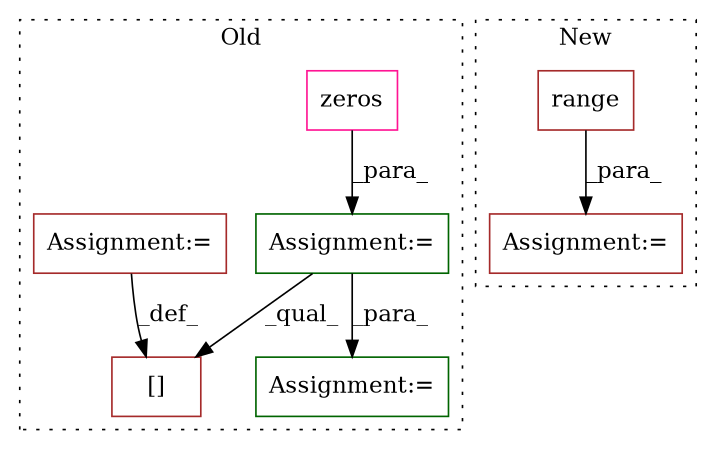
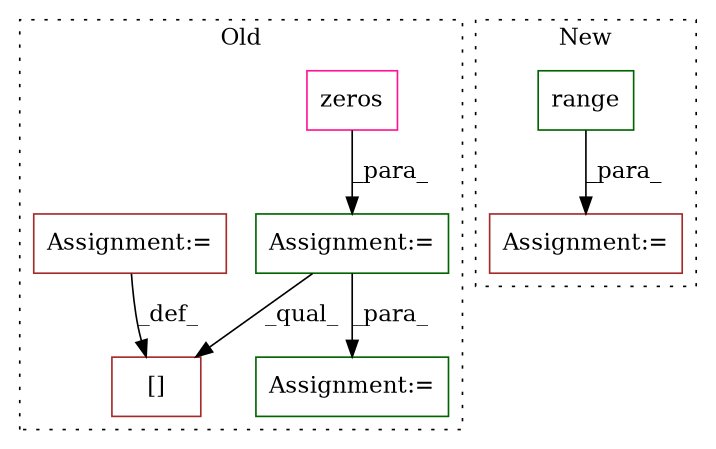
node "range": color brown -> darkgreen
